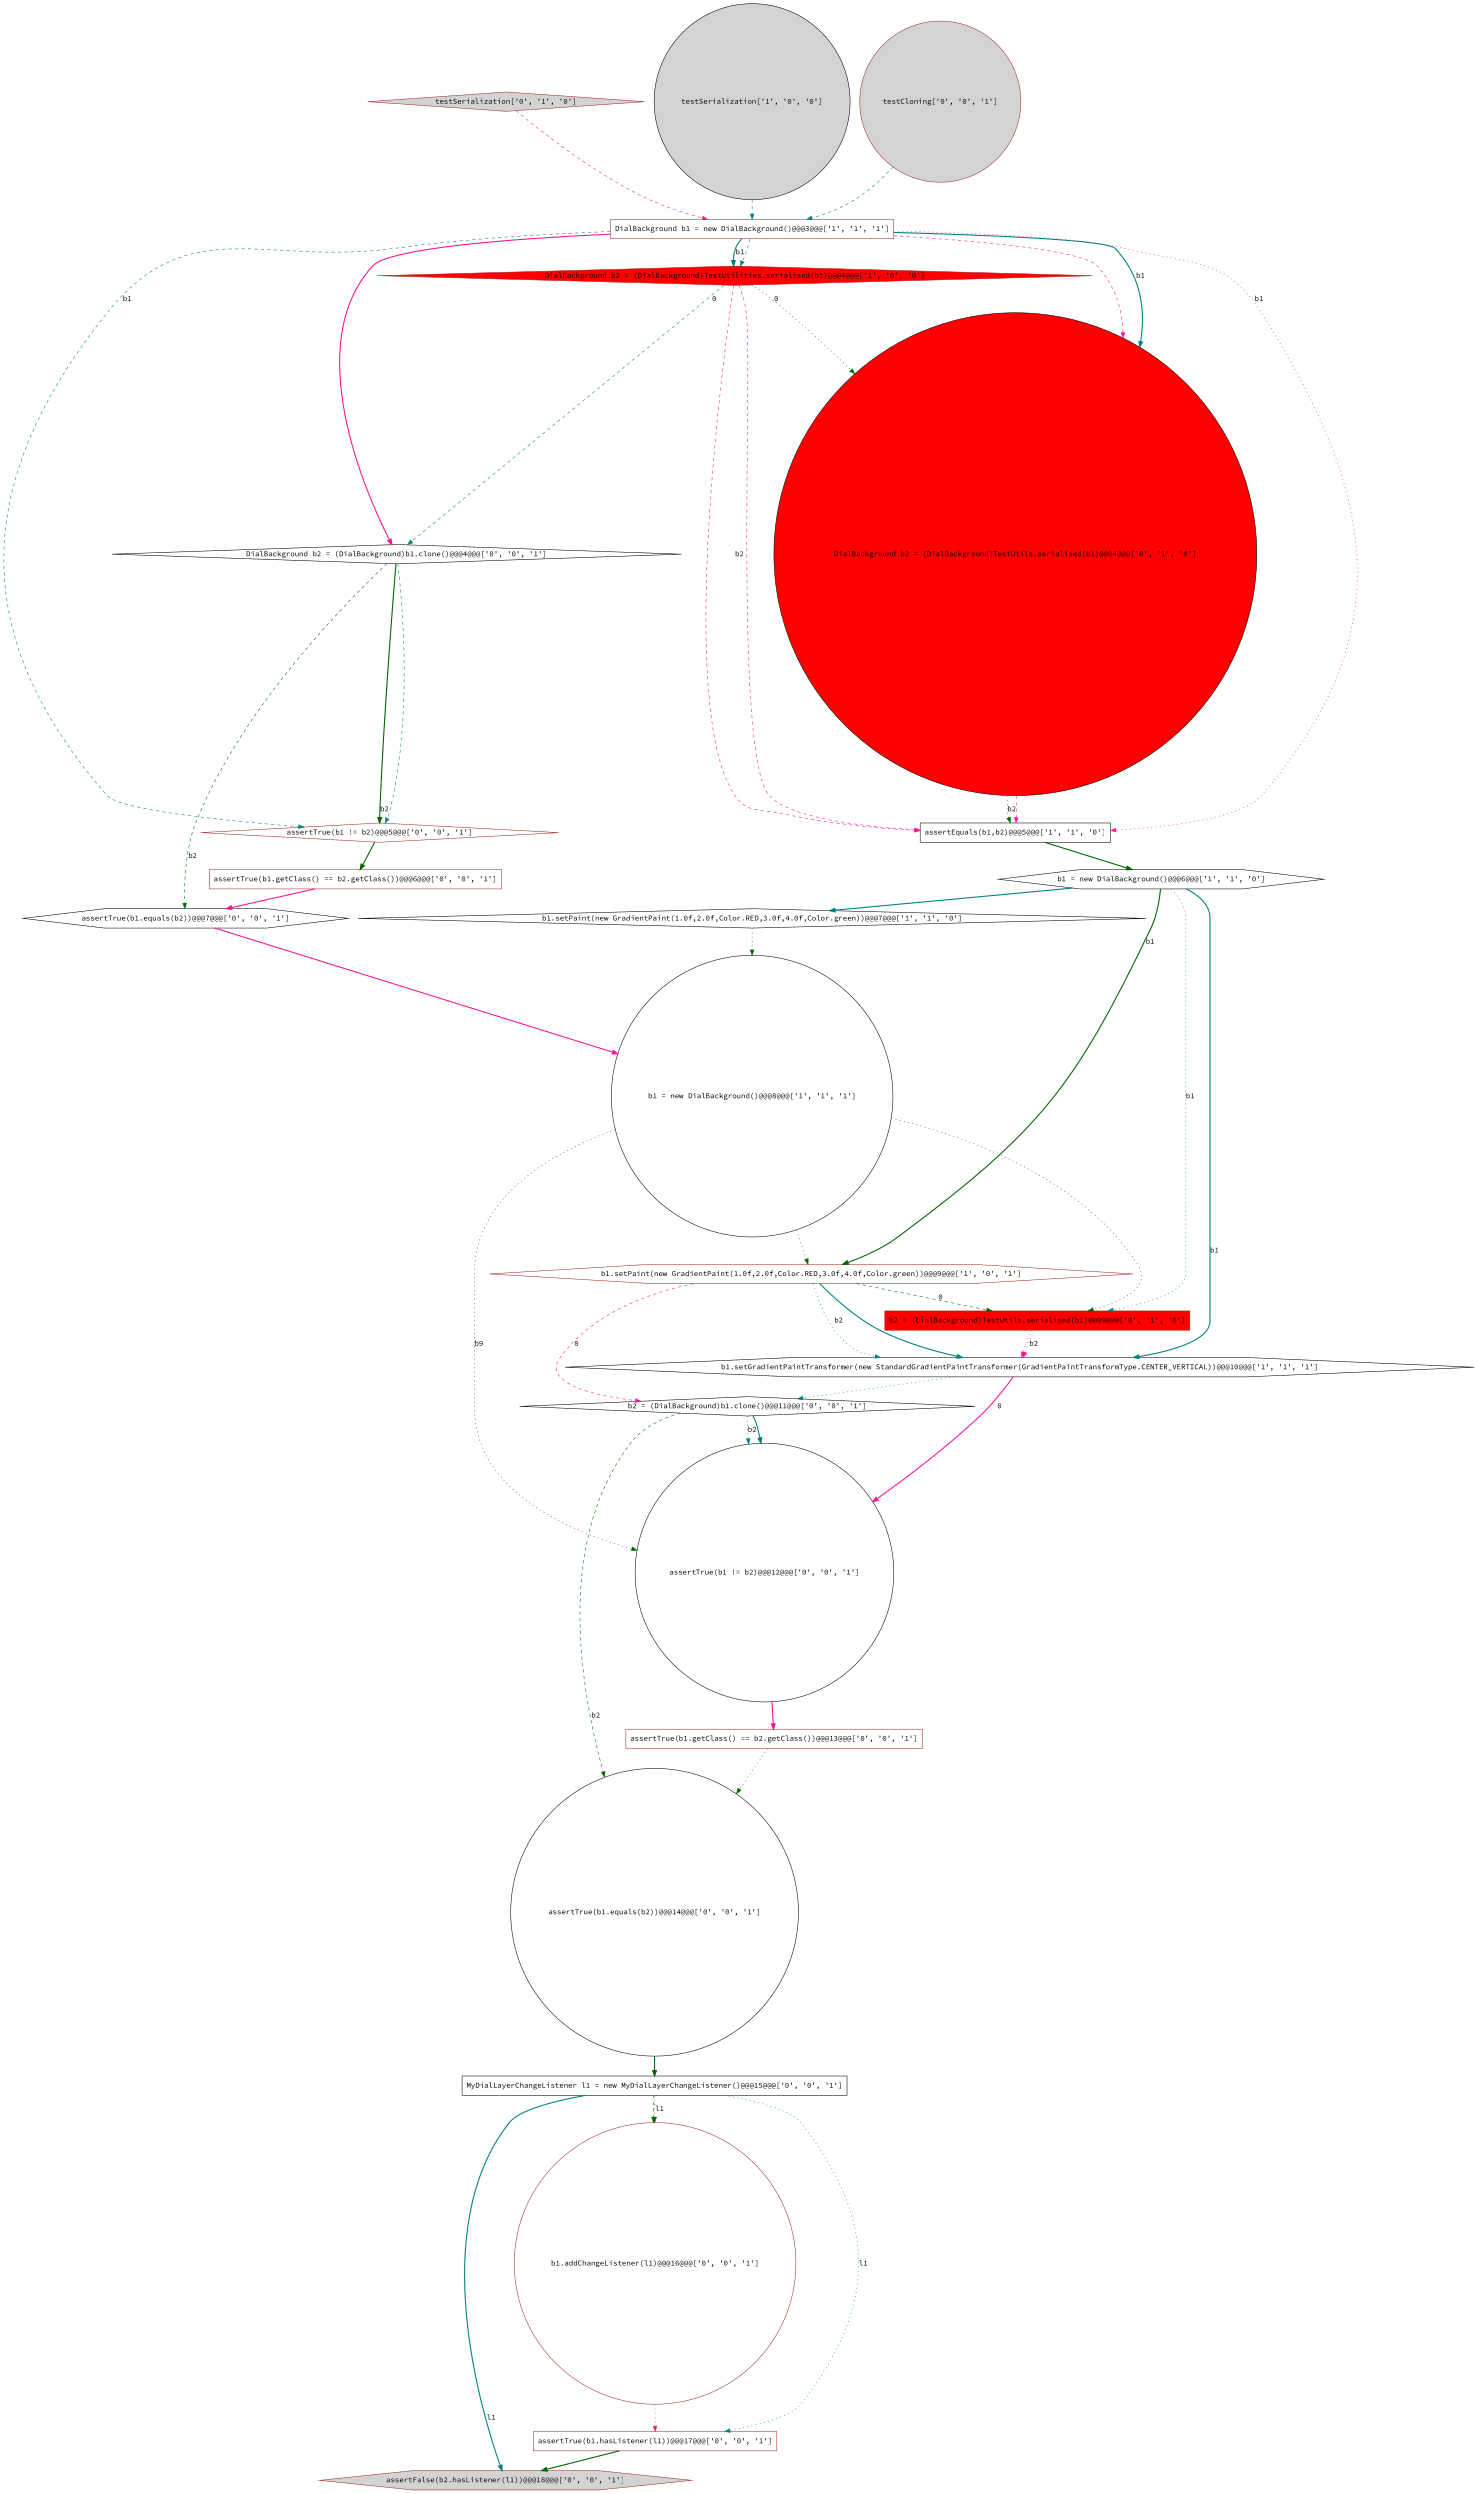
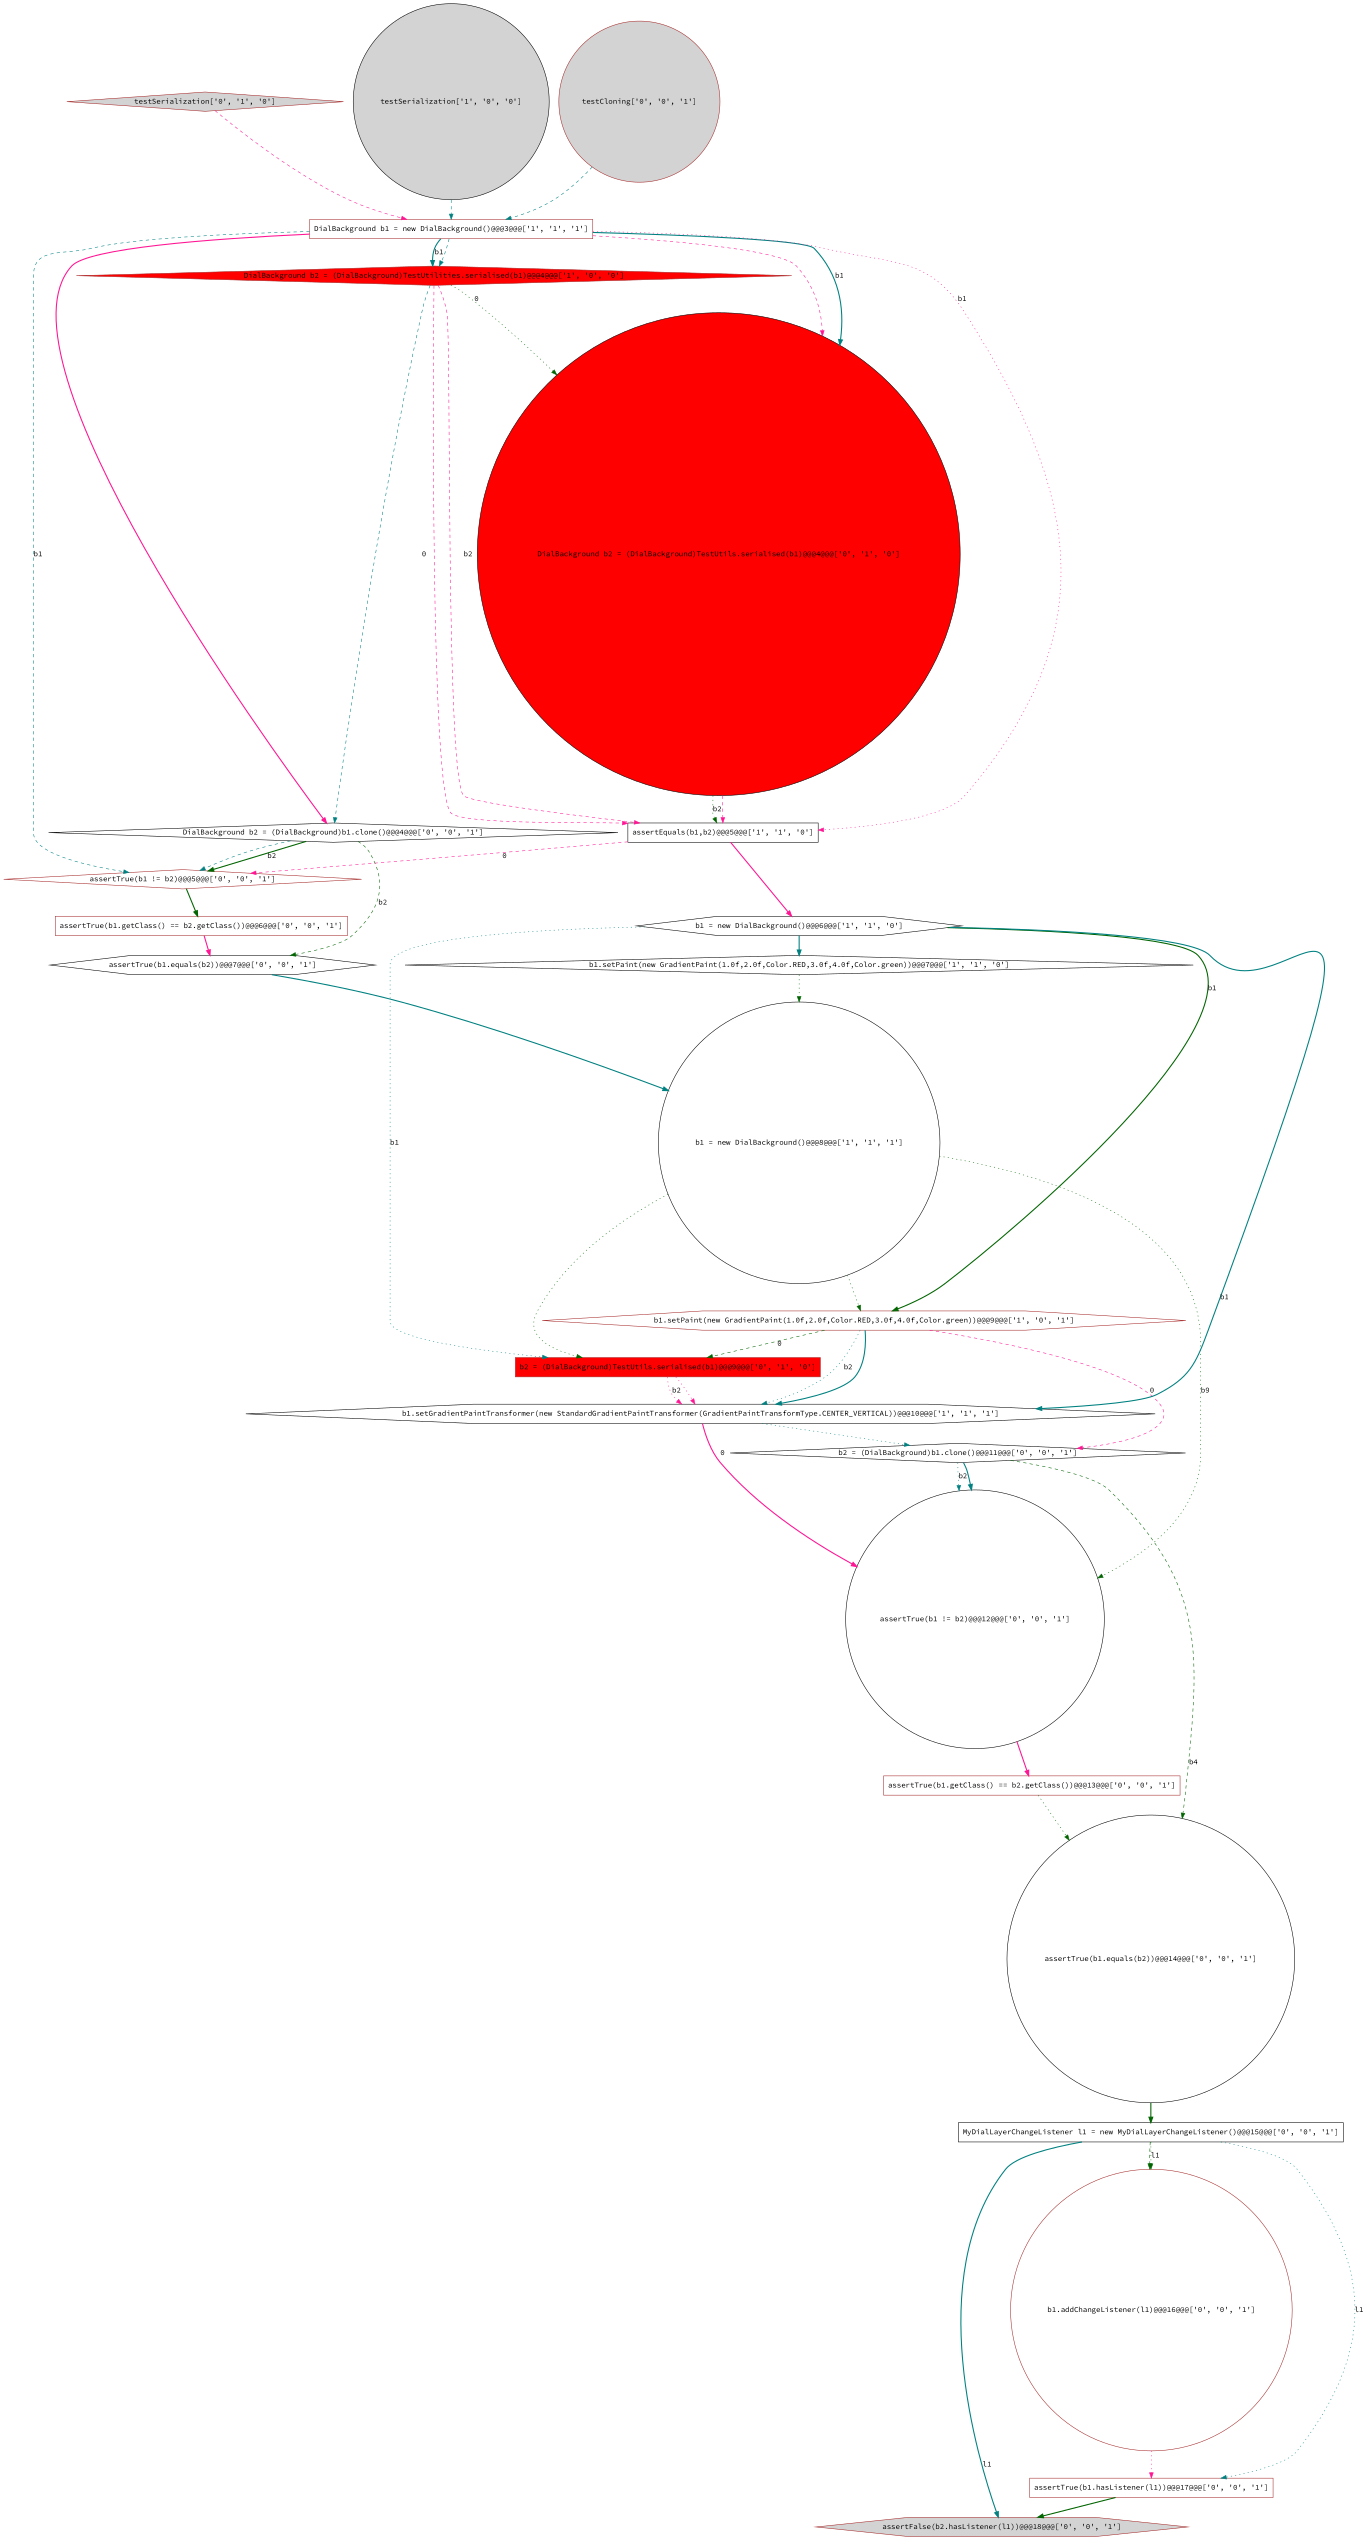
edge "assertEquals(b1,b2)@@@5@@@['1', '1', '0']" -> "b1 = new DialBackground()@@@6@@@['1', '1', '0']": color darkgreen -> deeppink
edge "assertEquals(b1,b2)@@@5@@@['1', '1', '0']" -> "assertTrue(b1 != b2)@@@5@@@['0', '0', '1']": added, label "0"
edge "assertTrue(b1.equals(b2))@@@7@@@['0', '0', '1']" -> "b1 = new DialBackground()@@@8@@@['1', '1', '1']": color deeppink -> teal
edge "b2 = (DialBackground)b1.clone()@@@11@@@['0', '0', '1']" -> "assertTrue(b1.equals(b2))@@@14@@@['0', '0', '1']": label "b2" -> "b4"
